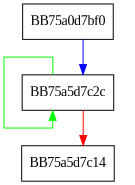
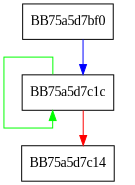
node "BB75a0d7bf0": label "BB75a0d7bf0" -> "BB75a5d7bf0"
node "BB75a5d7c2c": label "BB75a5d7c2c" -> "BB75a5d7c1c"
